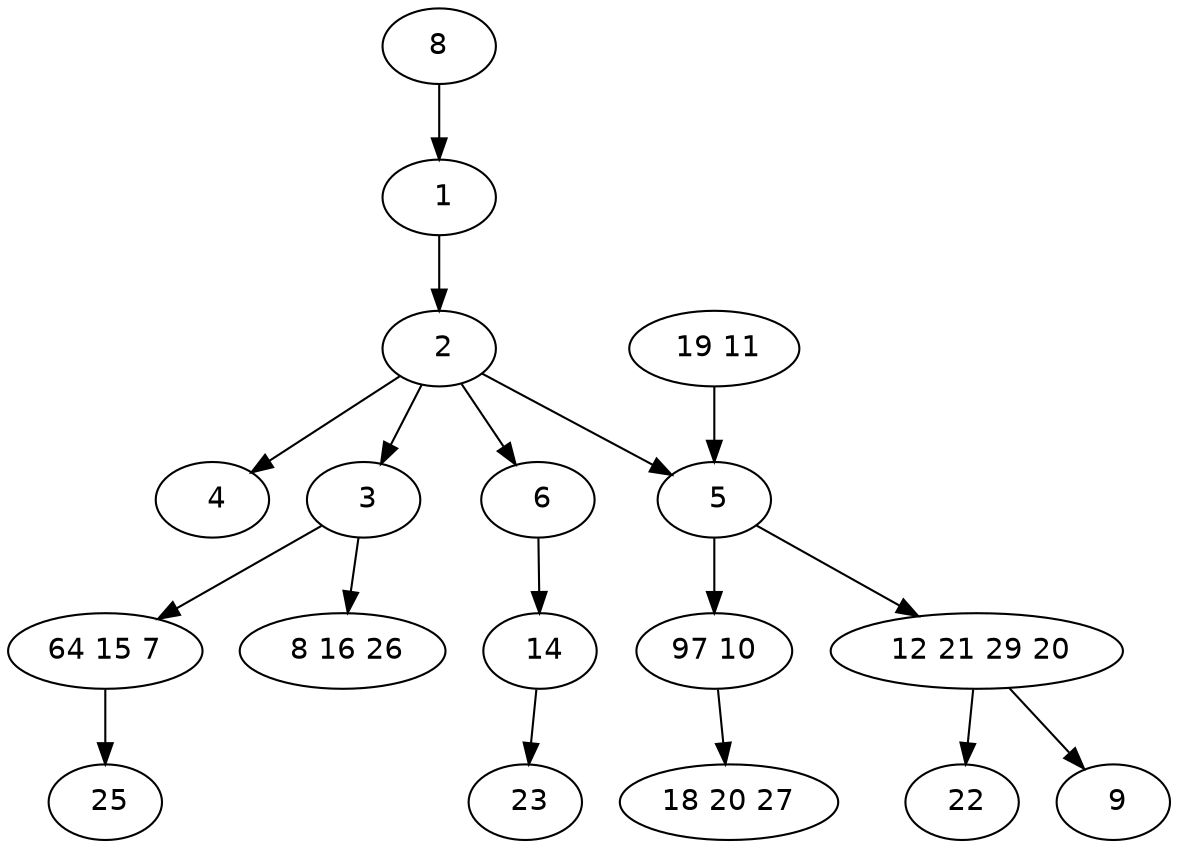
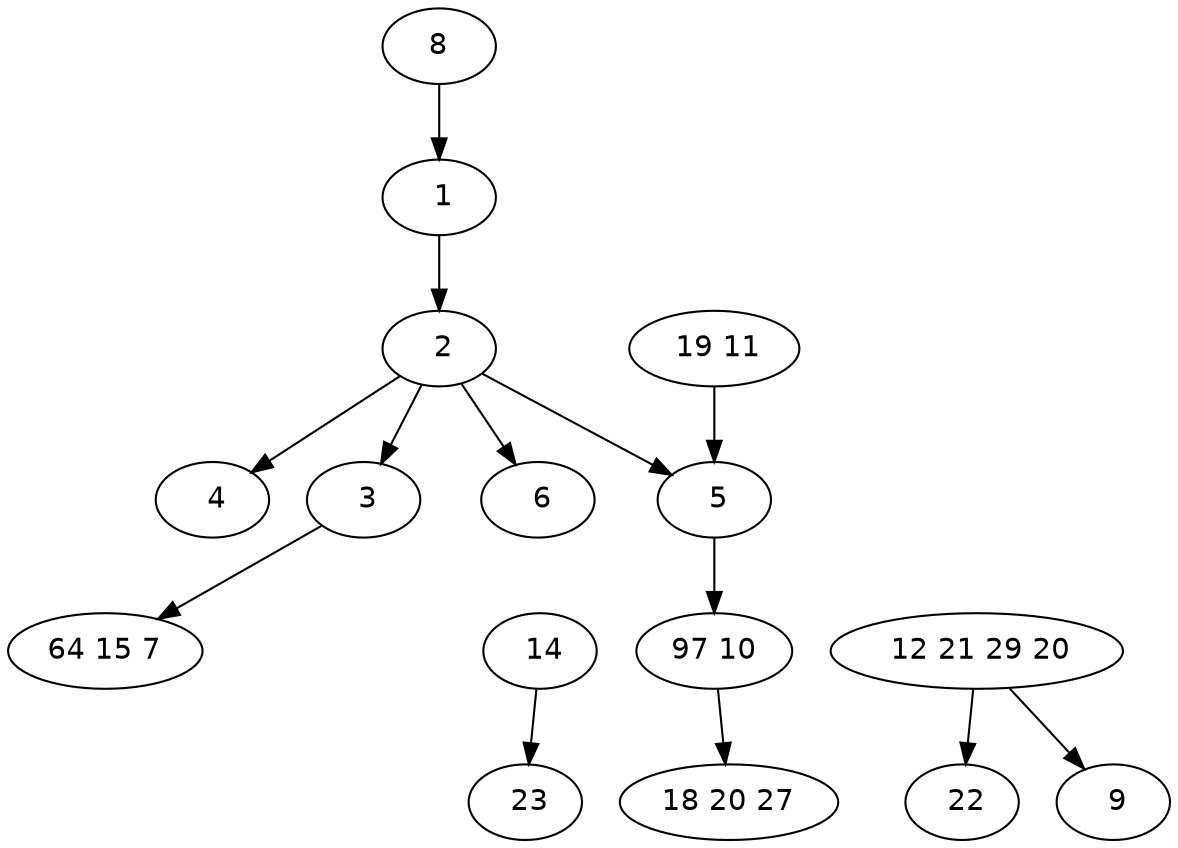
edge "6" -> "14": removed
edge "5" -> "12 21 29 20": removed
node "8 16 26": removed
node "25": removed
